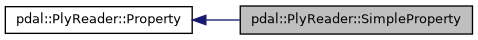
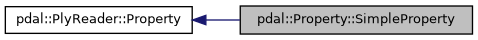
node "pdal::PlyReader::SimpleProperty": label "pdal::PlyReader::SimpleProperty" -> "pdal::Property::SimpleProperty"
